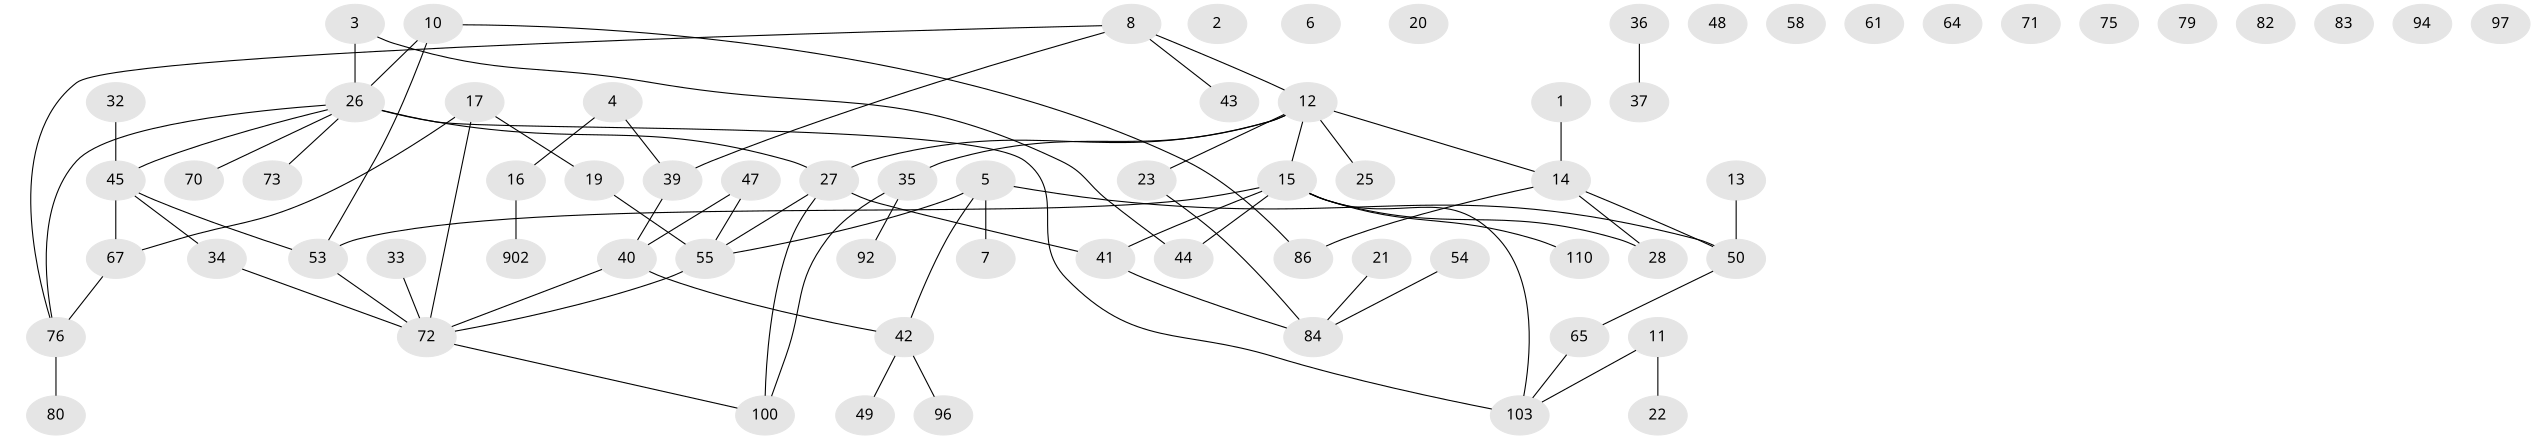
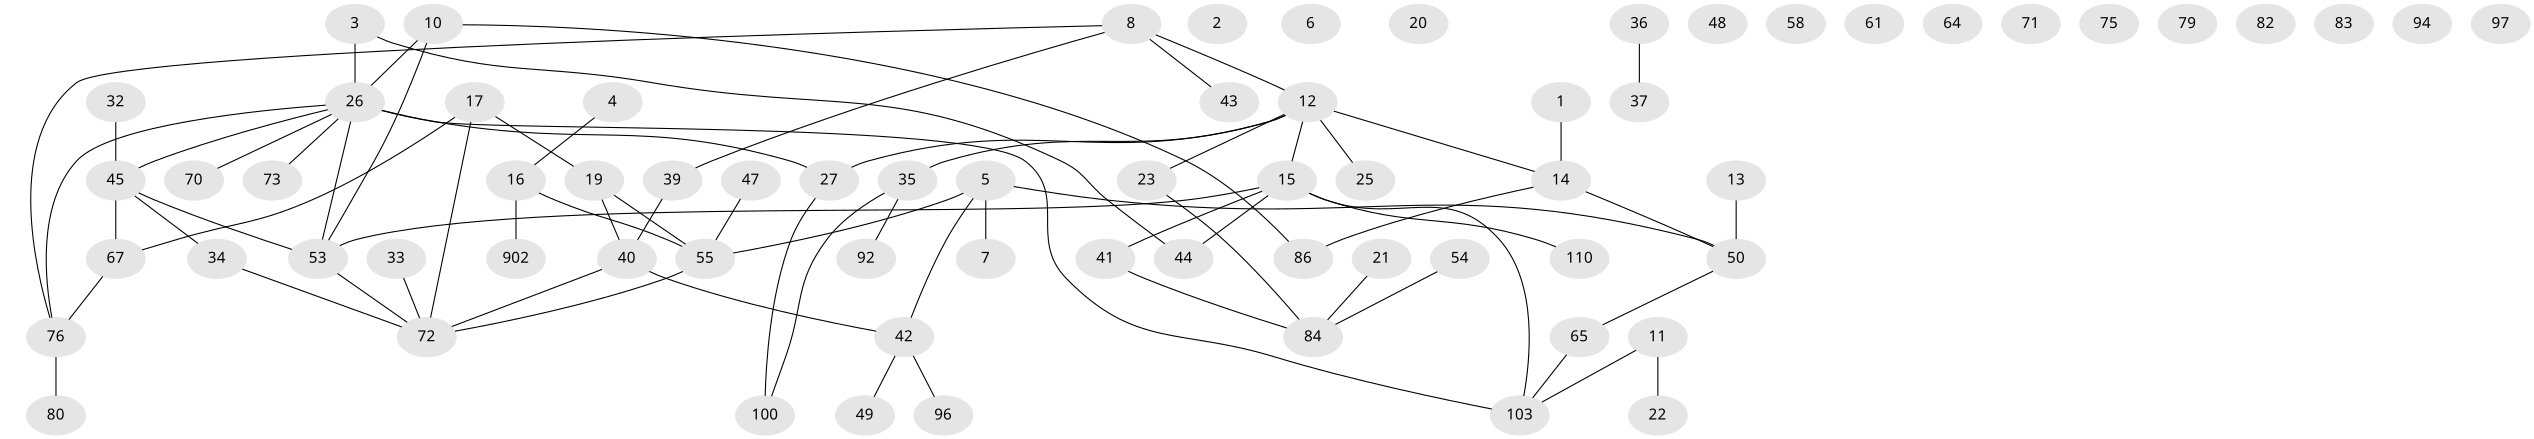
edge "4" -- "39": removed
edge "26" -- "53": added
edge "47" -- "40": now "19" -- "40"
edge "27" -- "55": now "16" -- "55"
edge "27" -- "41": removed
node "28": removed
edge "72" -- "100": removed
